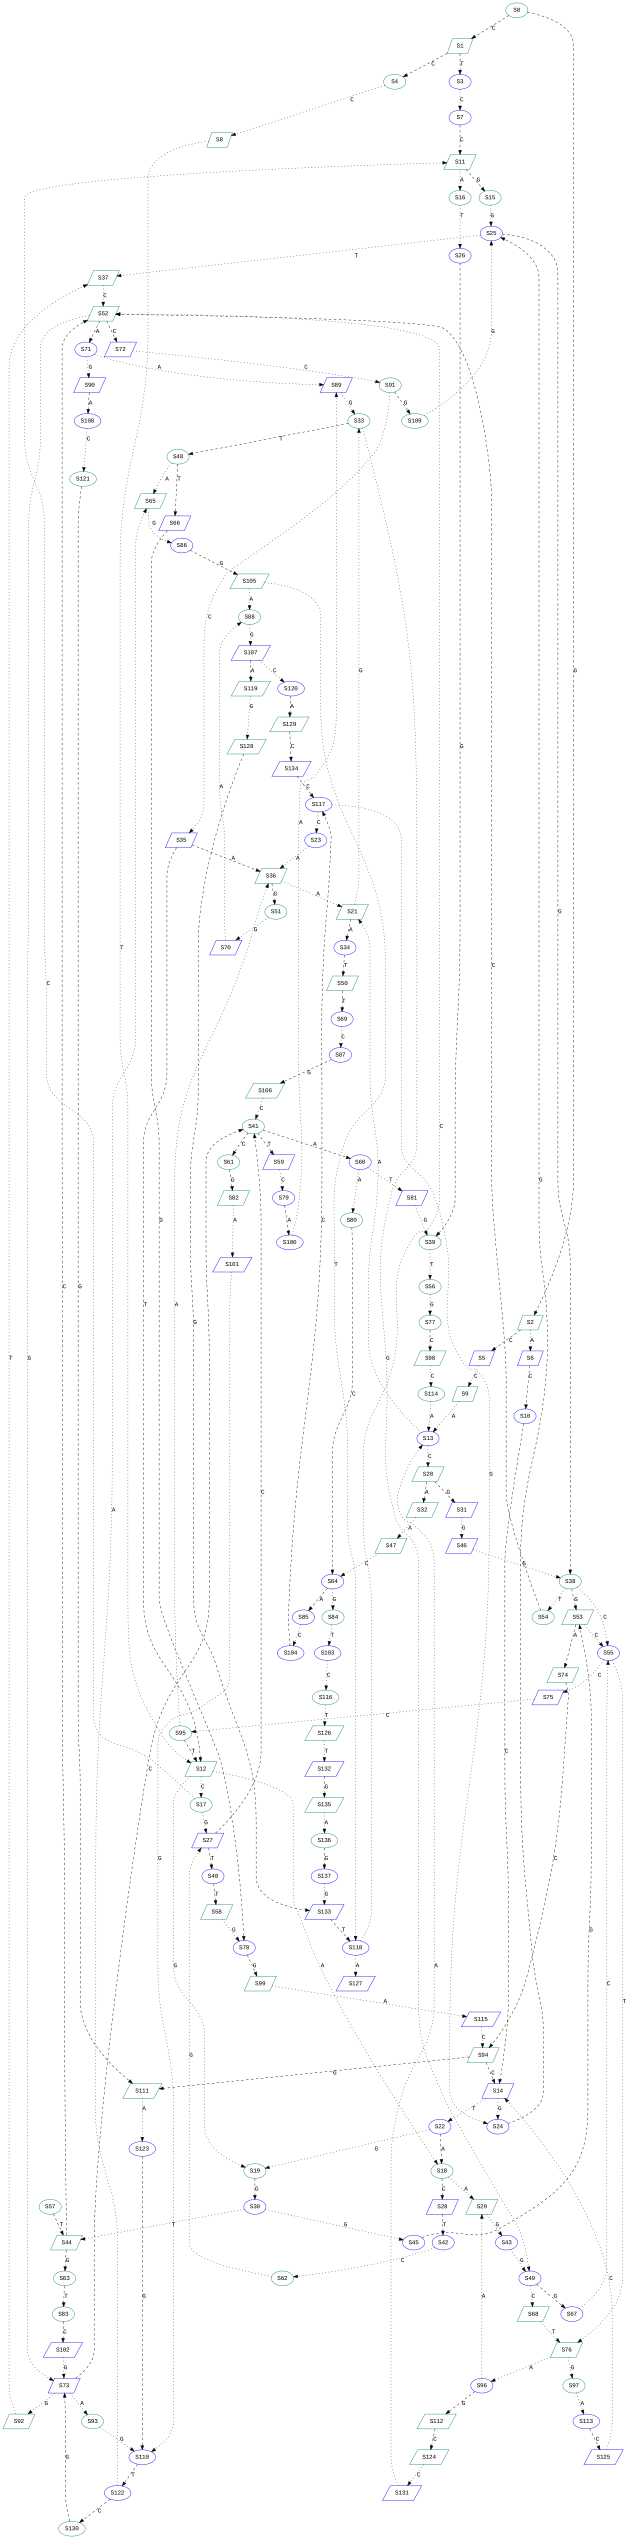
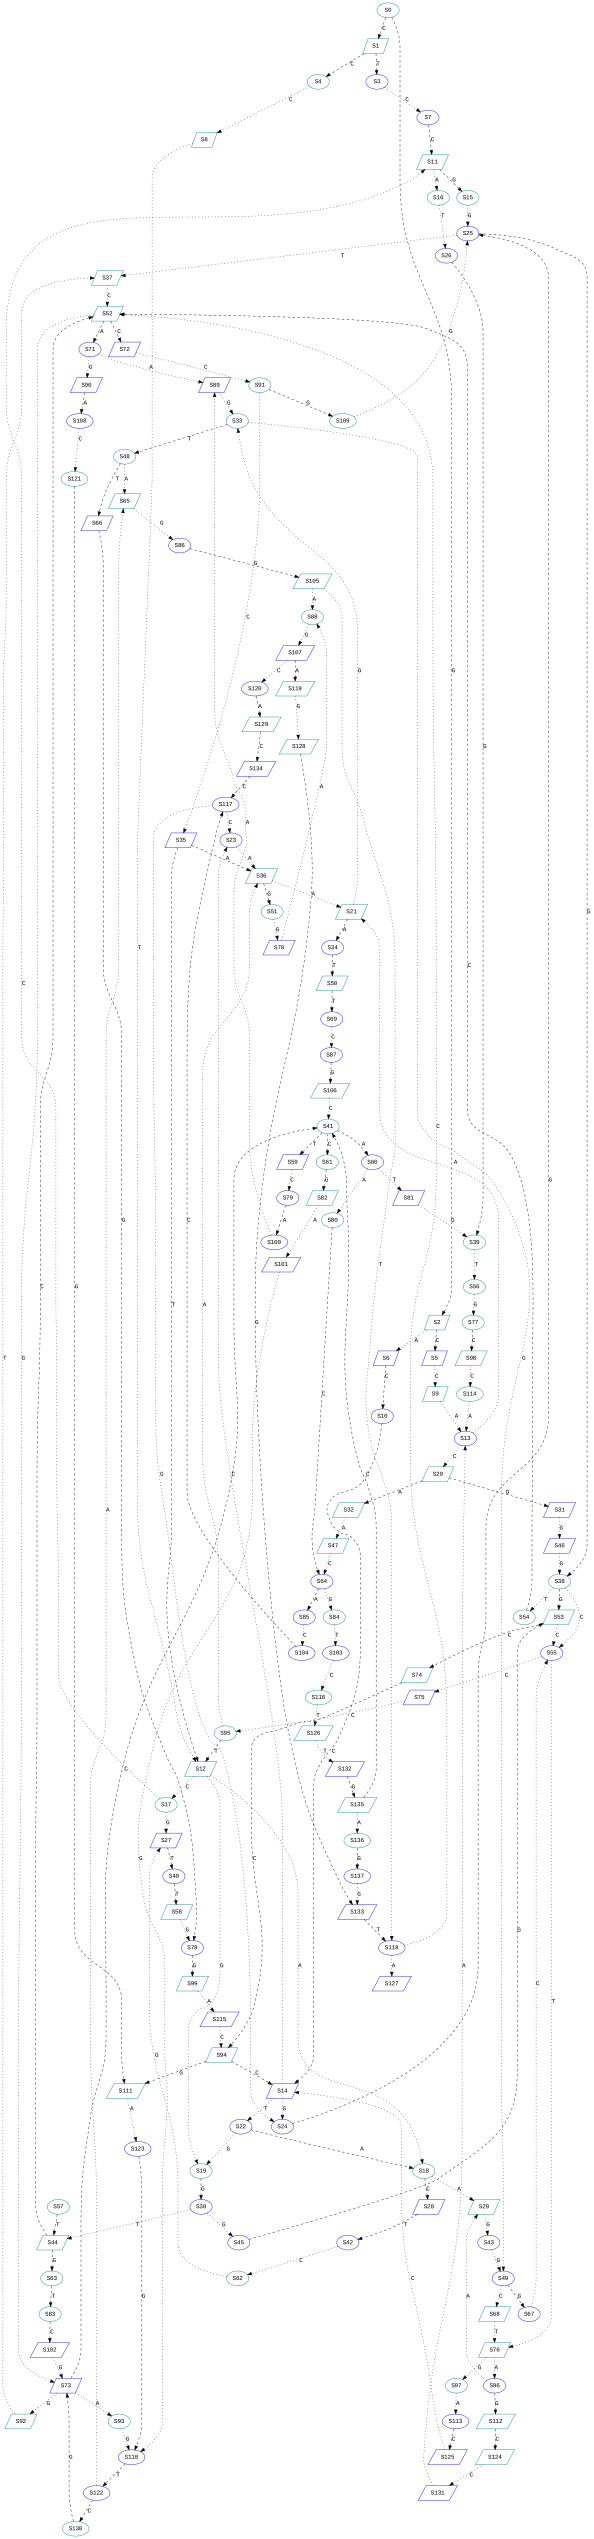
edge "S14" -> "S23": added, label "C"
edge "S27" -> "S41": now "S135" -> "S41"
edge "S53" -> "S74": label "A" -> "C"
